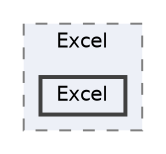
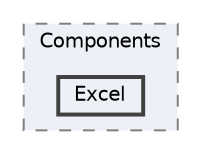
cluster "Excel": label "Excel" -> "Components"
